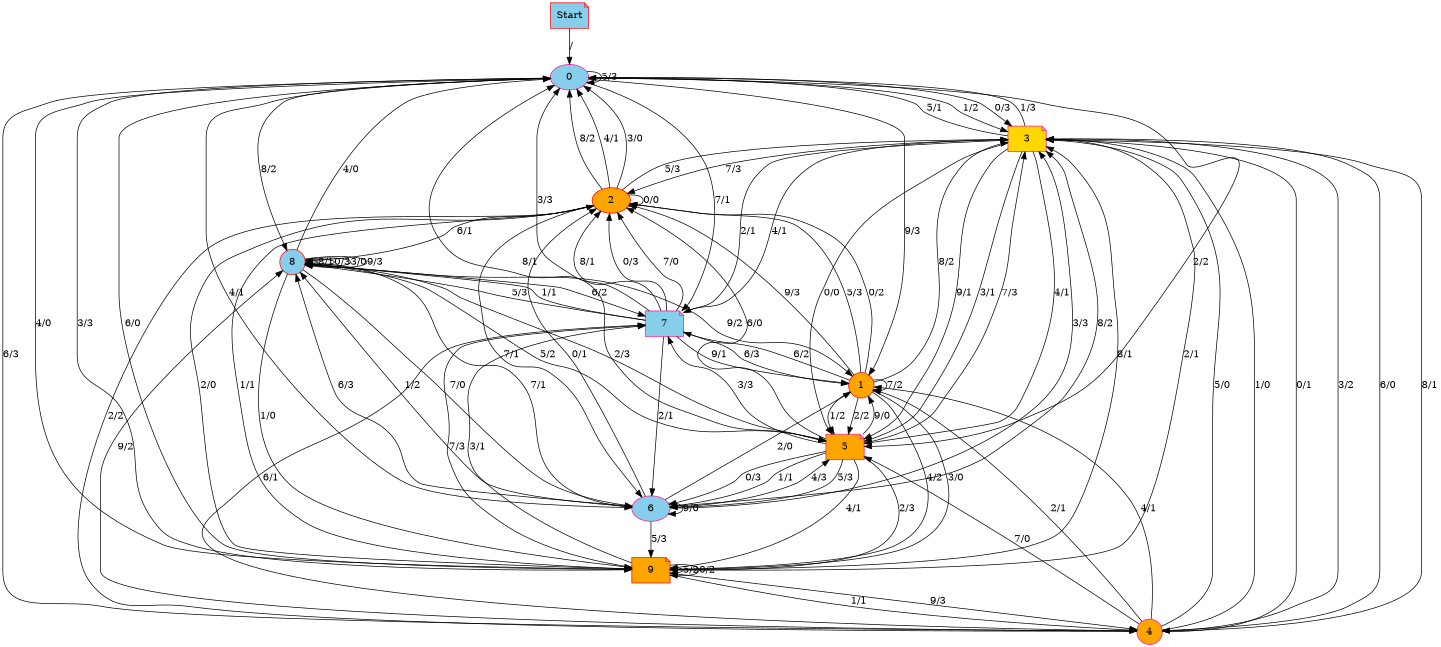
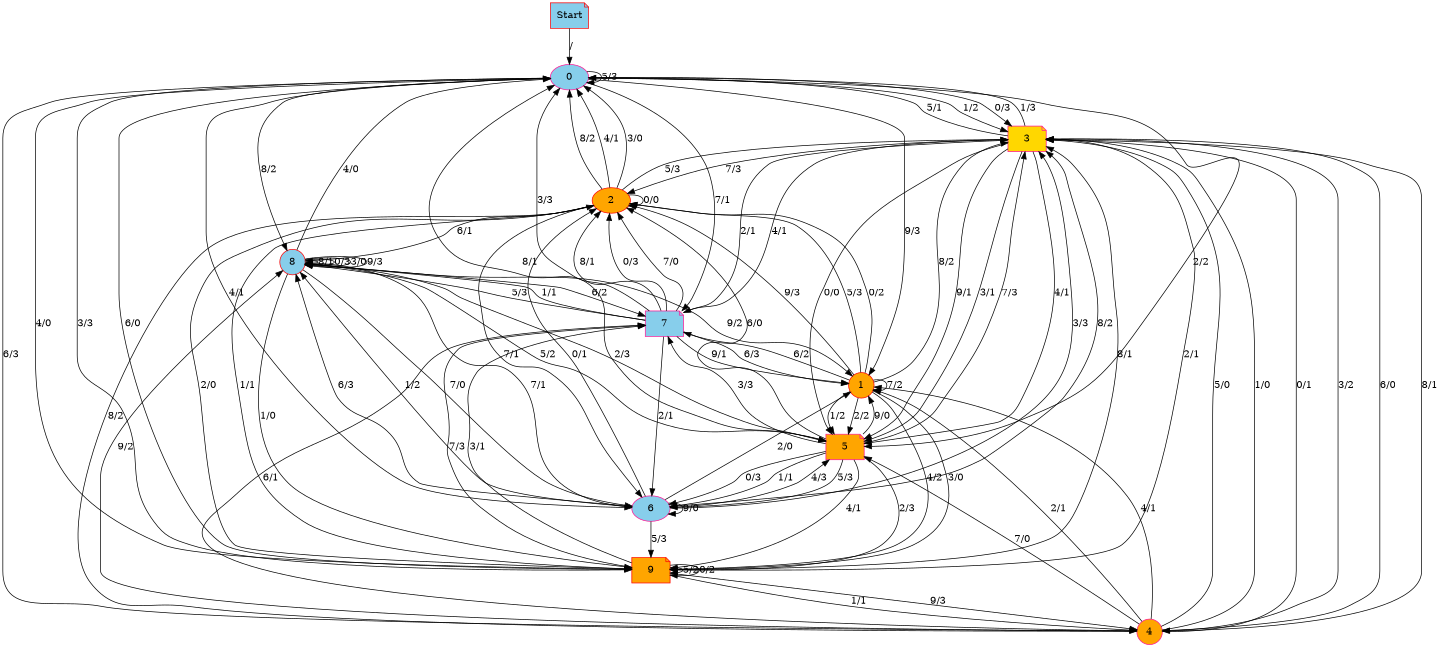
edge "4" -> "2": label "2/2" -> "8/2"
